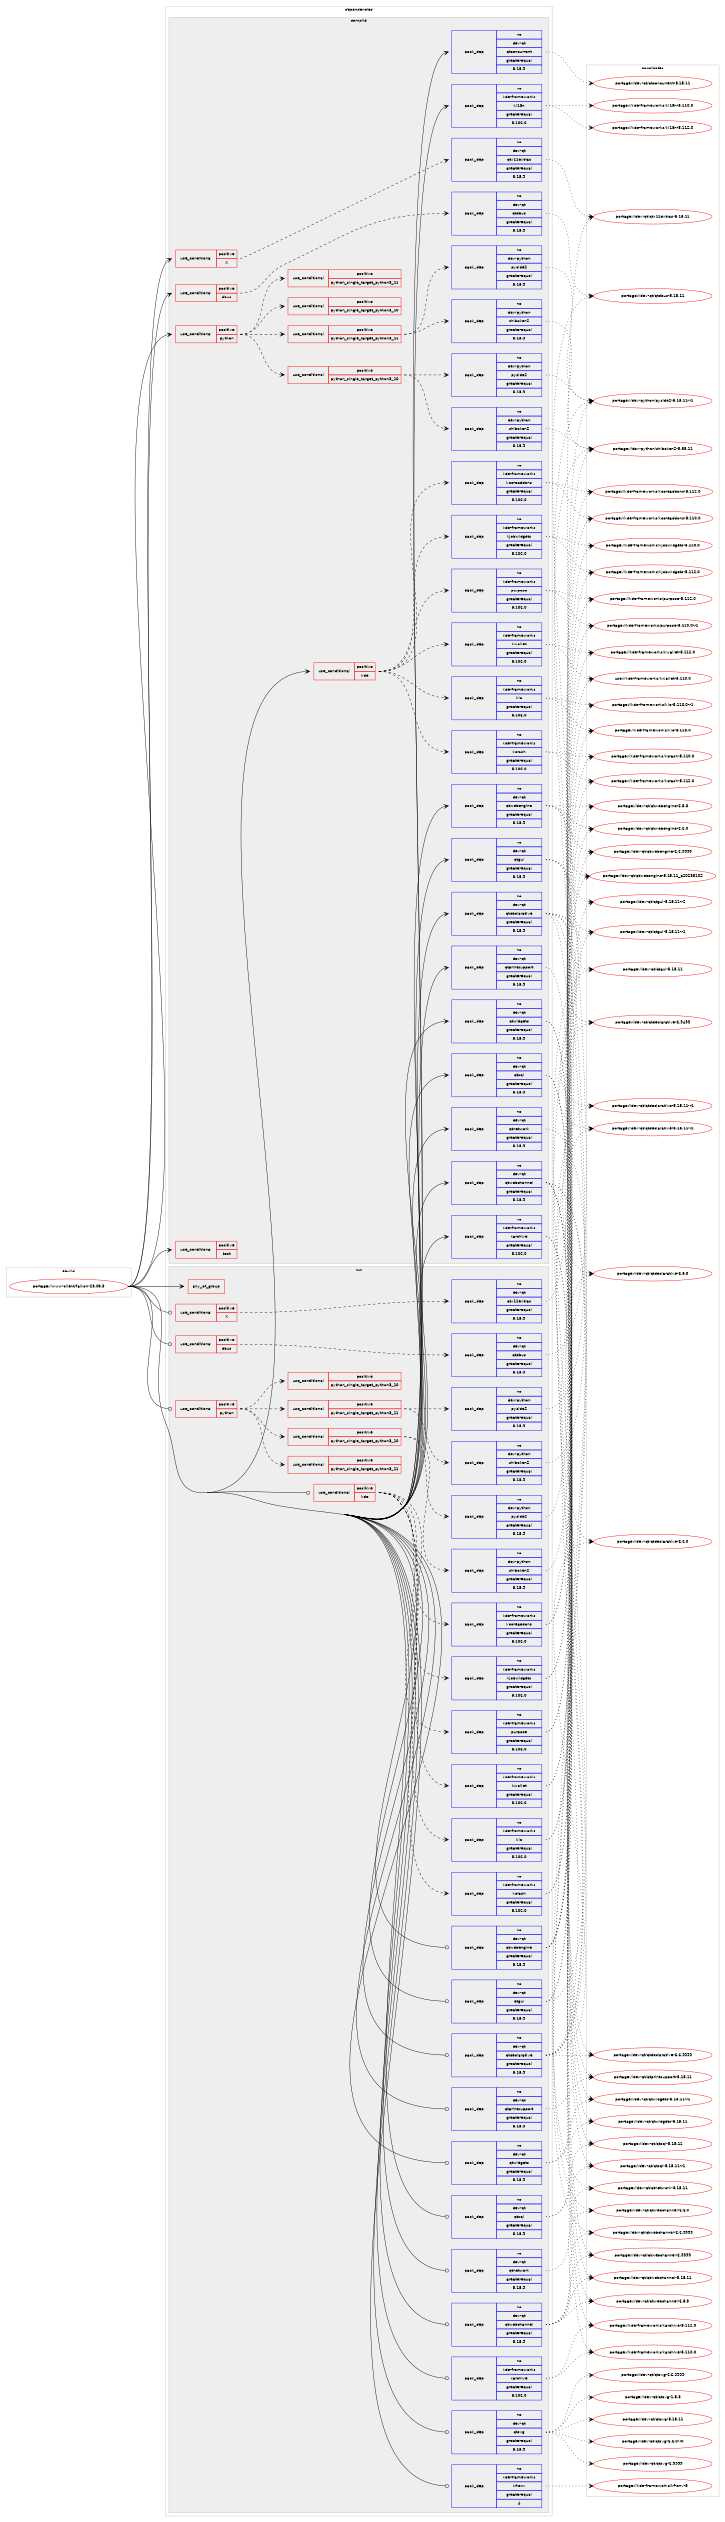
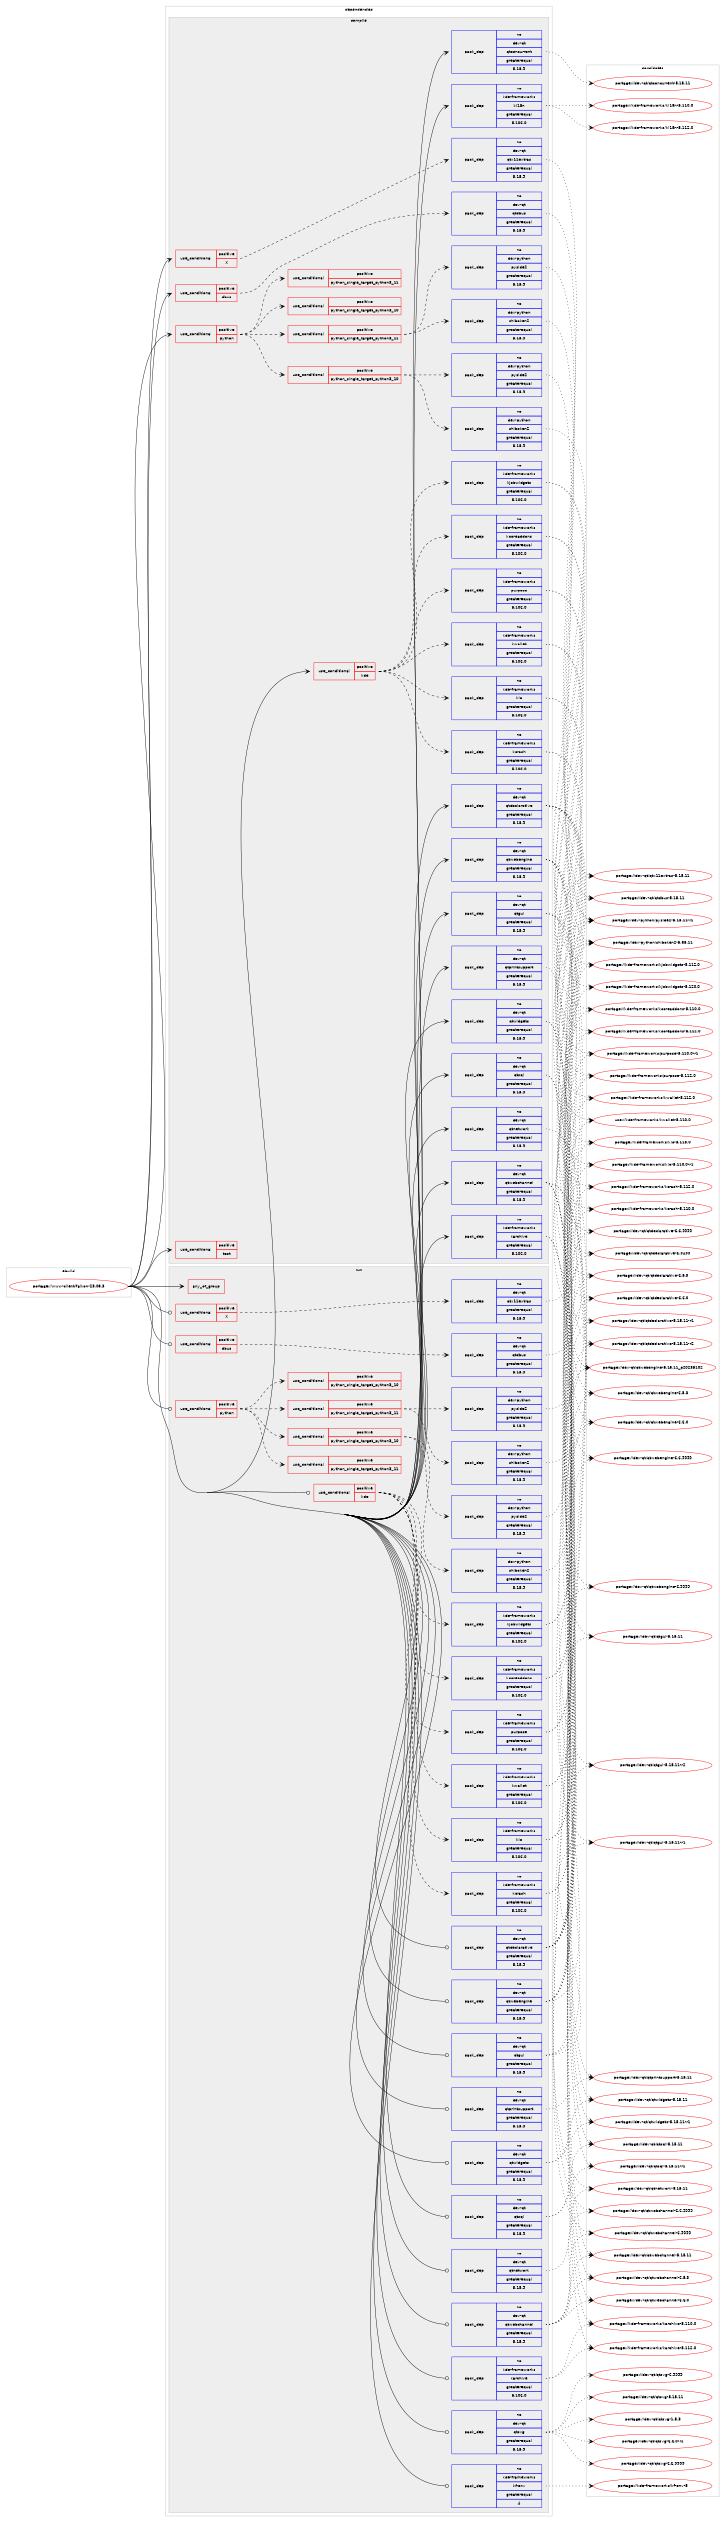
node "portage://dev-qt/qtwebengine-6.9999": added
node "portage://dev-qt/qtsvg-6.6.0-r0": label "portage://dev-qt/qtsvg-6.6.0-r0" -> "portage://dev-qt/qtsvg-6.6.0-r1"
